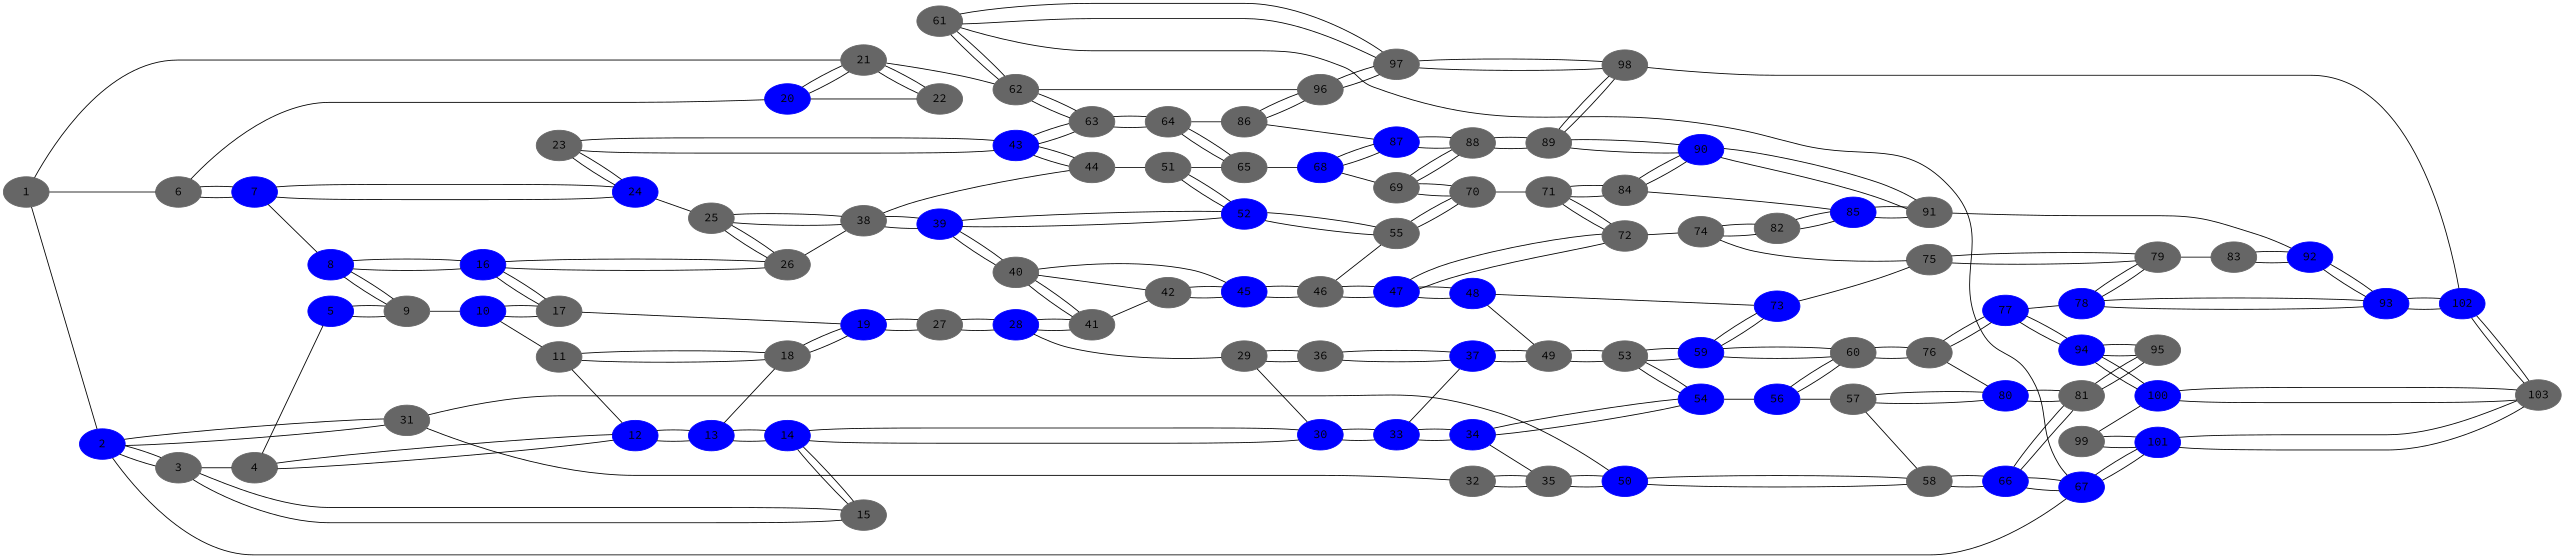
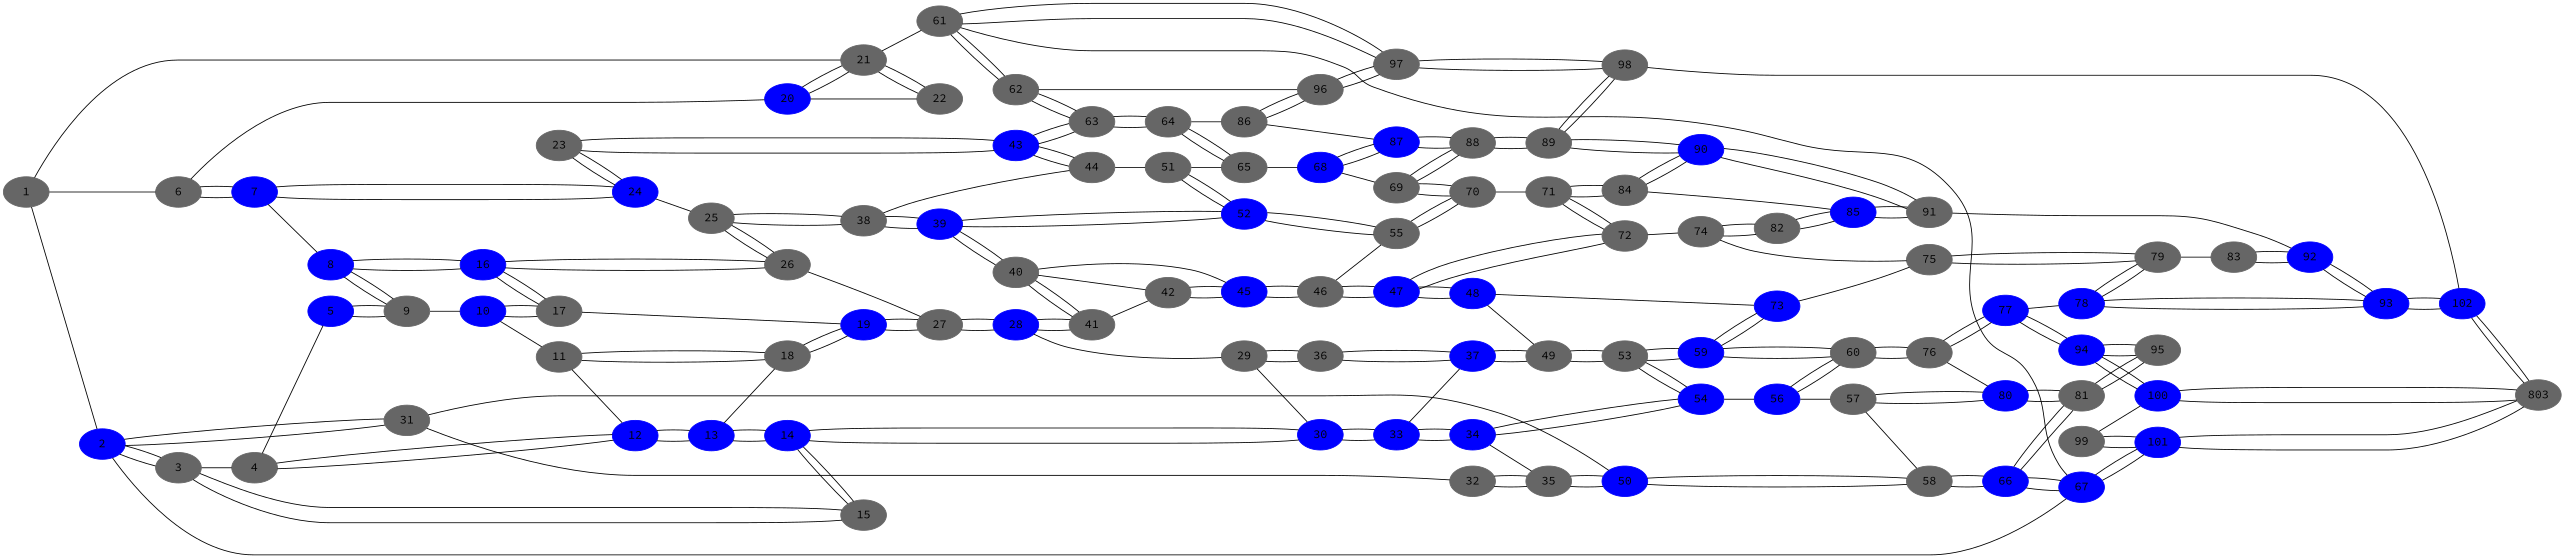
edge "21" -- "62": now "21" -- "61"
edge "38" -- "26": now "27" -- "26"
node "103": label "103" -> "803"
